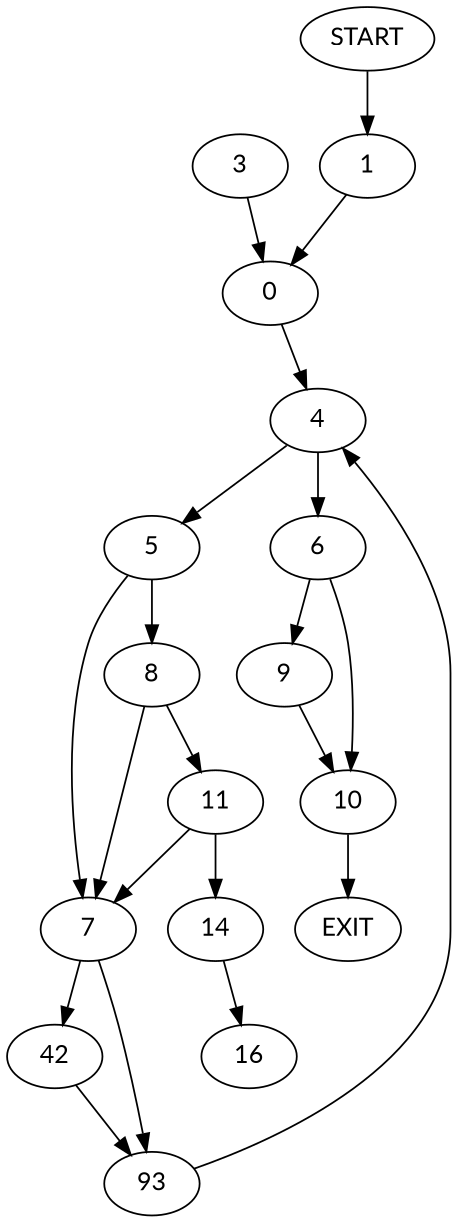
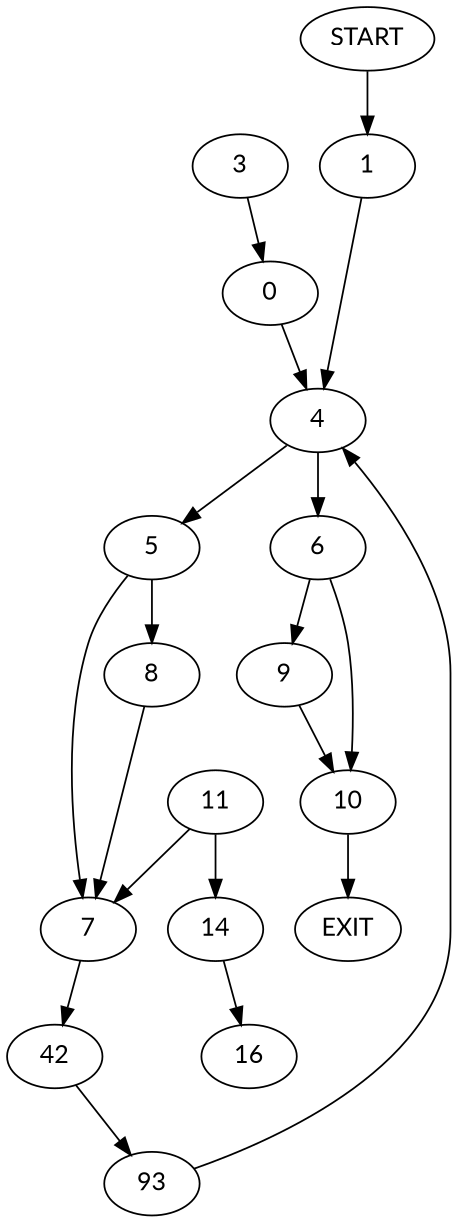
edge "1" -> "0": now "1" -> "4"
edge "8" -> "11": removed
edge "7" -> "93": removed
